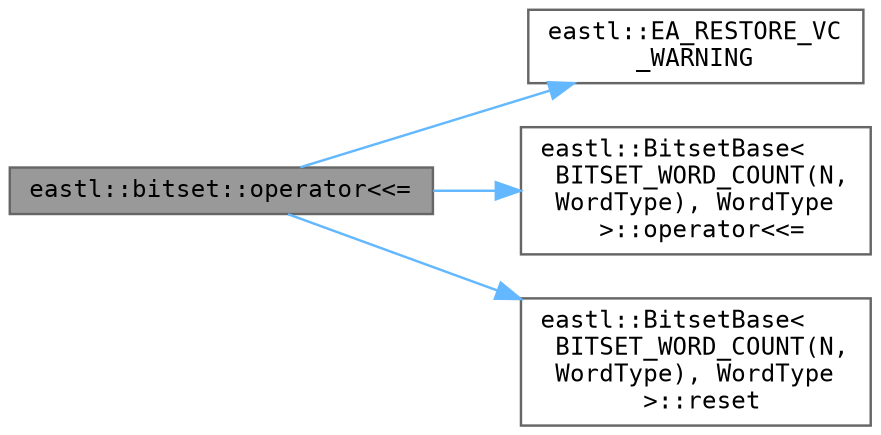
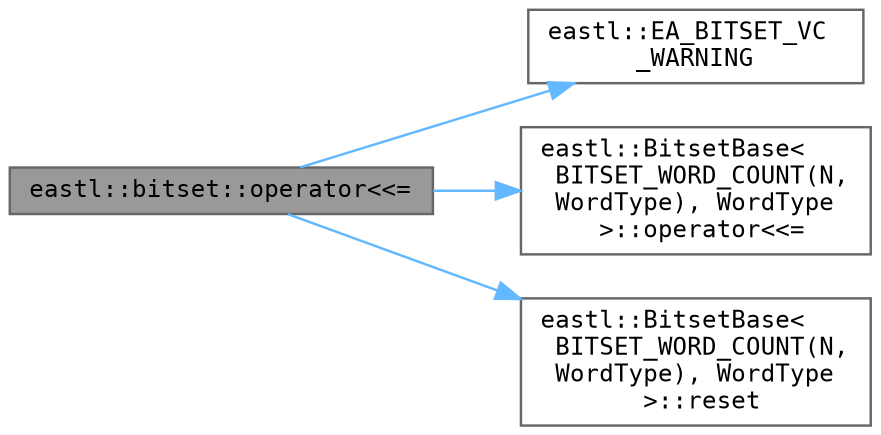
node "eastl::EA_RESTORE_VC _WARNING": label "eastl::EA_RESTORE_VC _WARNING" -> "eastl::EA_BITSET_VC _WARNING"
